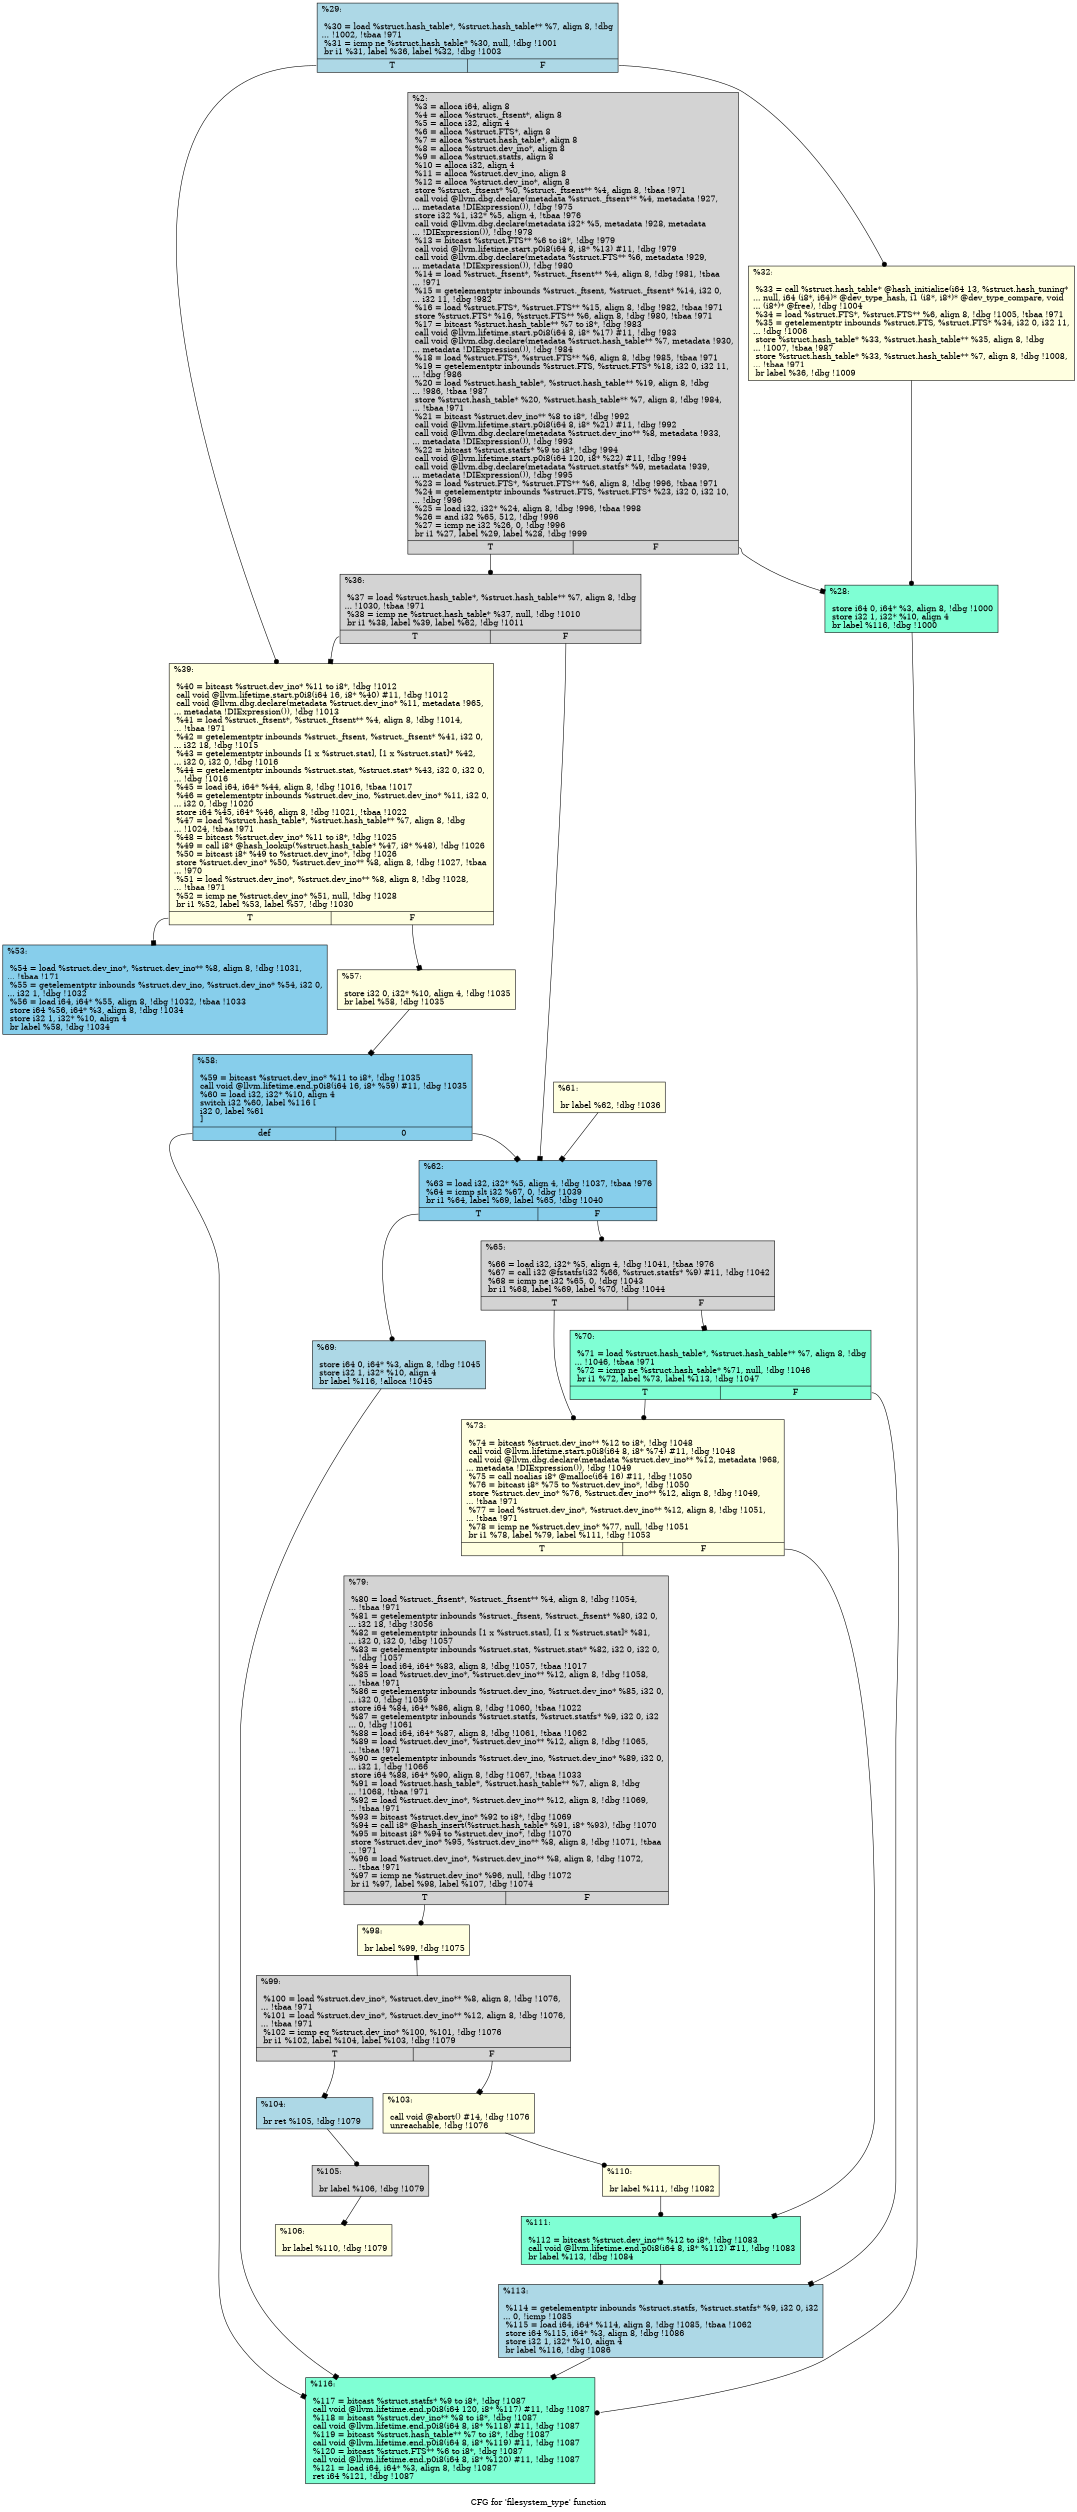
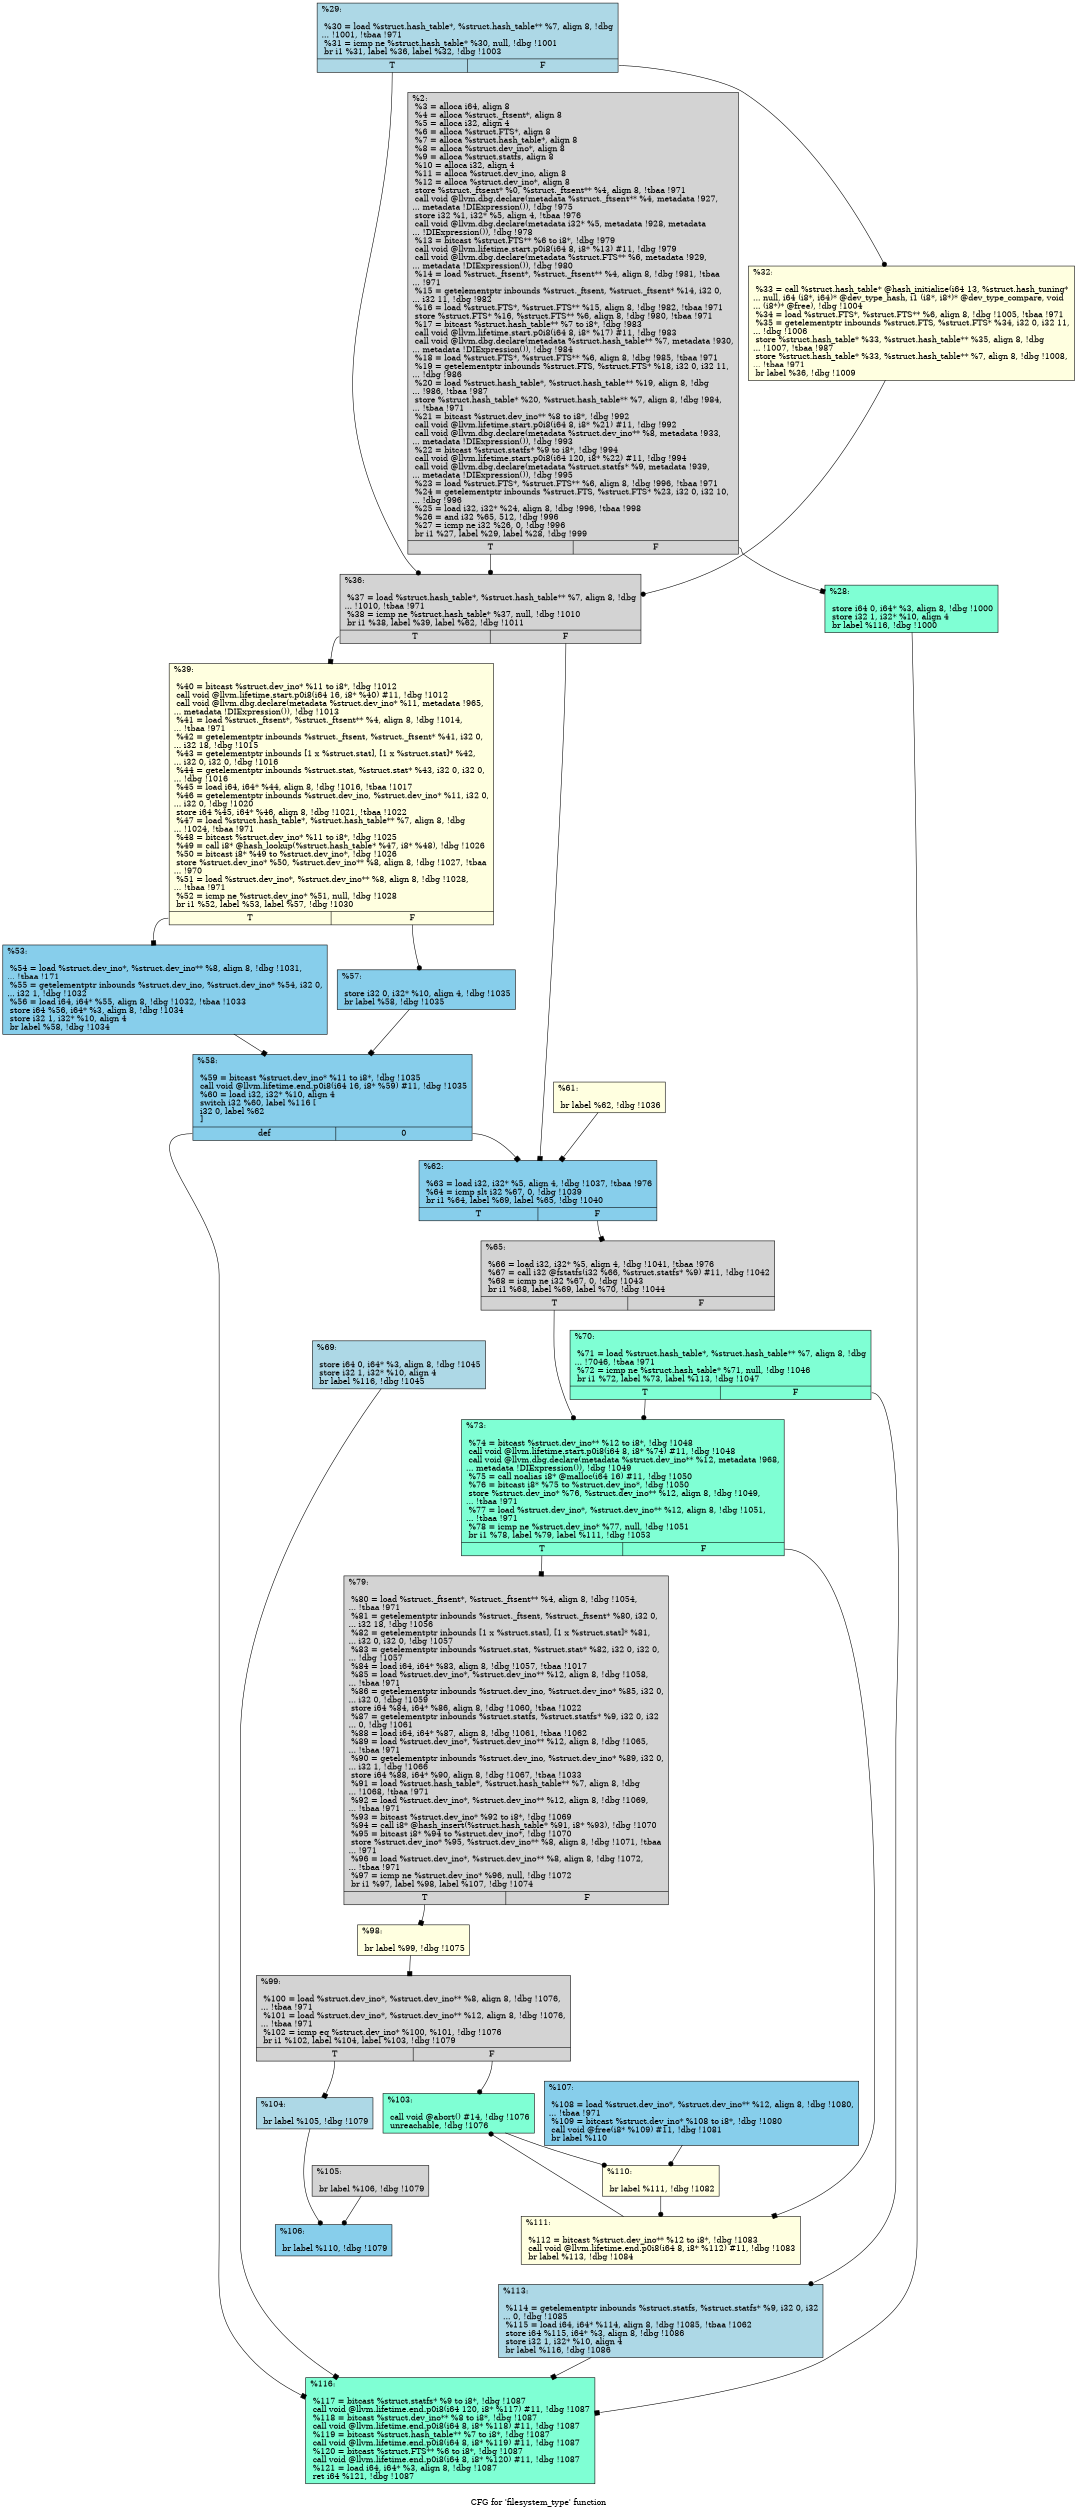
node "%29:": text "... !1002, !tbaa !971" -> "... !1001, !tbaa !971"
edge "%29:" -> "%39:": now "%29:" -> "%36:"
edge "%32:" -> "%28:": now "%32:" -> "%36:"
node "%36:": text "... !1030, !tbaa !971" -> "... !1010, !tbaa !971"
edge "%39:" -> "%57:": arrowhead box -> dot
node "%57:": fillcolor lightyellow -> skyblue
edge "%53:" -> "%58:": added
node "%58:": text "i32 0, label %61" -> "i32 0, label %62"
edge "%62:" -> "%65:": arrowhead dot -> box
edge "%62:" -> "%69:": removed
node "%65:": text "%68 = icmp ne i32 %65, 0, !dbg !1043" -> "%68 = icmp ne i32 %67, 0, !dbg !1043"
edge "%65:" -> "%70:": removed
node "%70:": text "... !1046, !tbaa !971" -> "... !7046, !tbaa !971"
node "%69:": text "br label %116, !alloca !1045" -> "br label %116, !dbg !1045"
node "%73:": fillcolor lightyellow -> aquamarine
edge "%73:" -> "%79:": added
node "%79:": text "... i32 18, !dbg !3056" -> "... i32 18, !dbg !1056"
edge "%28:" -> "%116:": arrowhead dot -> box
edge "%70:" -> "%113:": arrowhead box -> dot
edge "%79:" -> "%98:": arrowhead dot -> box
edge "%99:" -> "%98:": reversed
edge "%99:" -> "%103:": arrowhead box -> dot
node "%103:": fillcolor lightyellow -> aquamarine
node "%107:": added
node "%104:": text "br ret %105, !dbg !1079" -> "br label %105, !dbg !1079"
edge "%104:" -> "%105:": now "%104:" -> "%106:"
edge "%105:" -> "%106:": arrowhead box -> dot
node "%106:": fillcolor lightyellow -> skyblue
node "%111:": fillcolor aquamarine -> lightyellow
edge "%111:" -> "%113:": now "%111:" -> "%103:"
node "%113:": text "... 0, !icmp !1085" -> "... 0, !dbg !1085"
